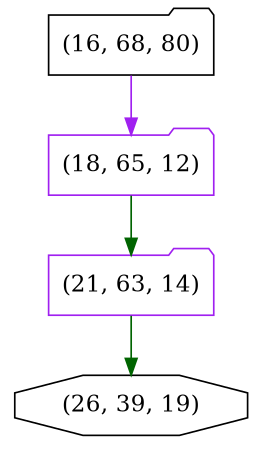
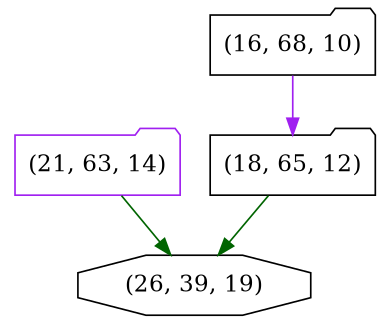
node "(16, 68, 80)": label "(16, 68, 80)" -> "(16, 68, 10)"
node "(18, 65, 12)": color purple -> black
edge "(18, 65, 12)" -> "(21, 63, 14)": now "(18, 65, 12)" -> "(26, 39, 19)"
